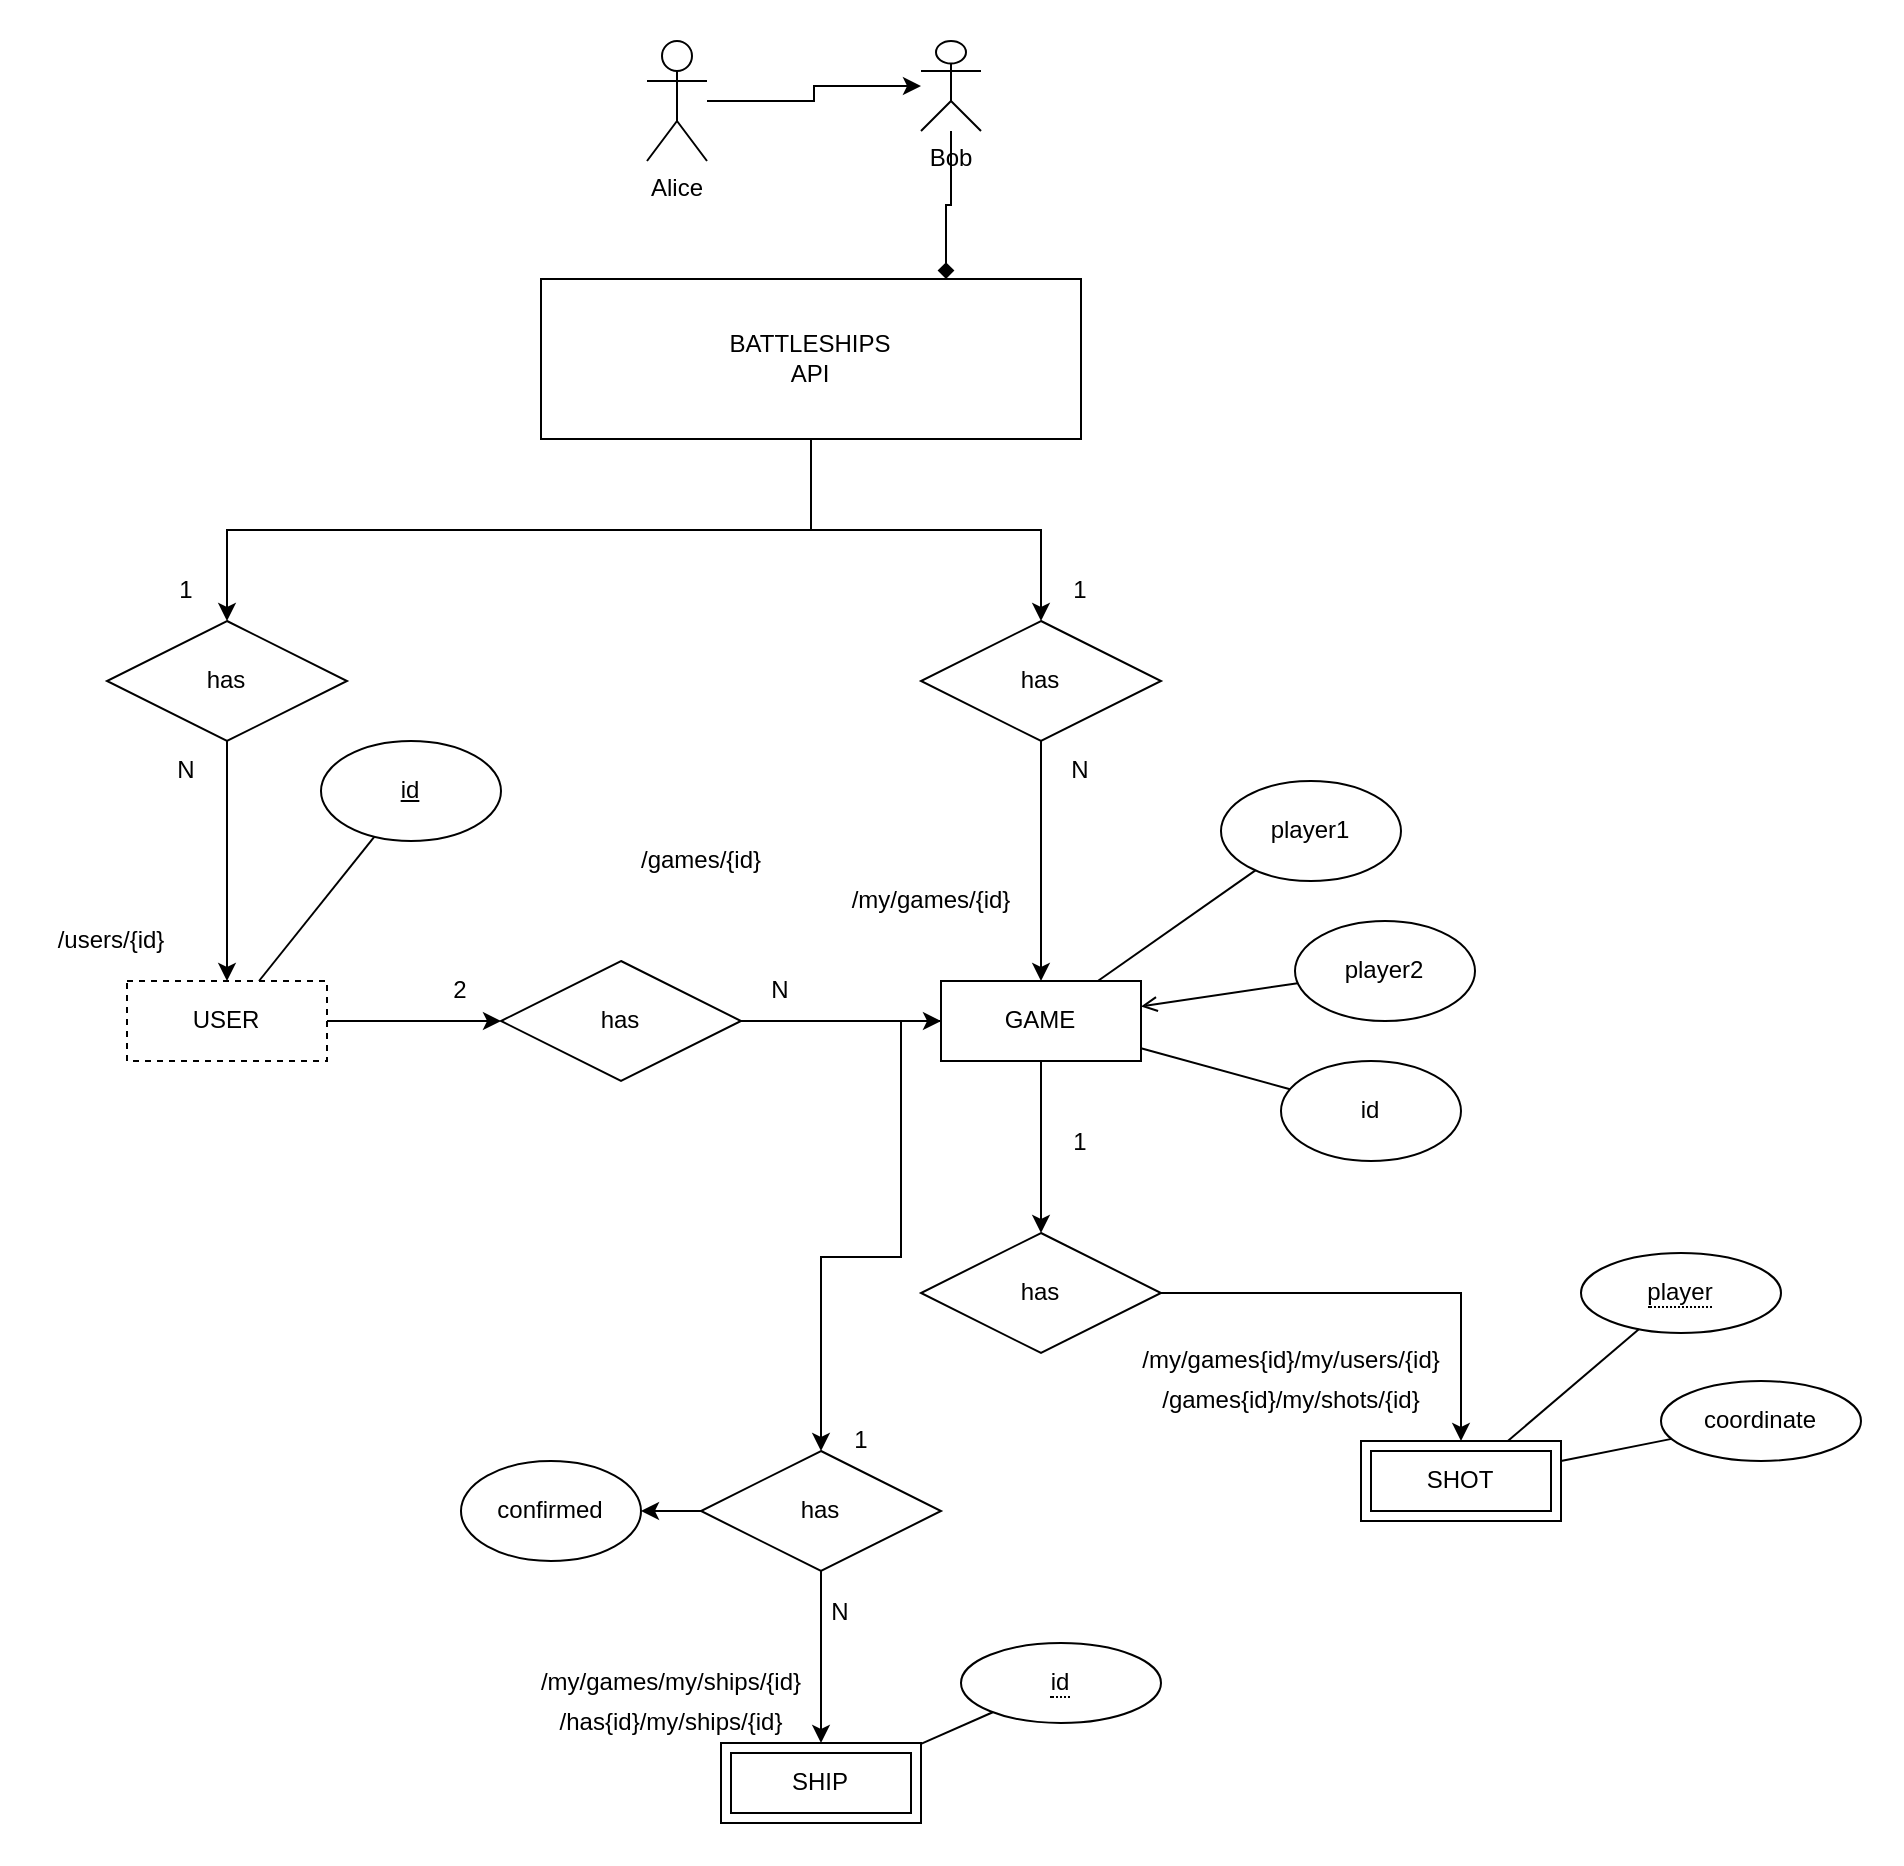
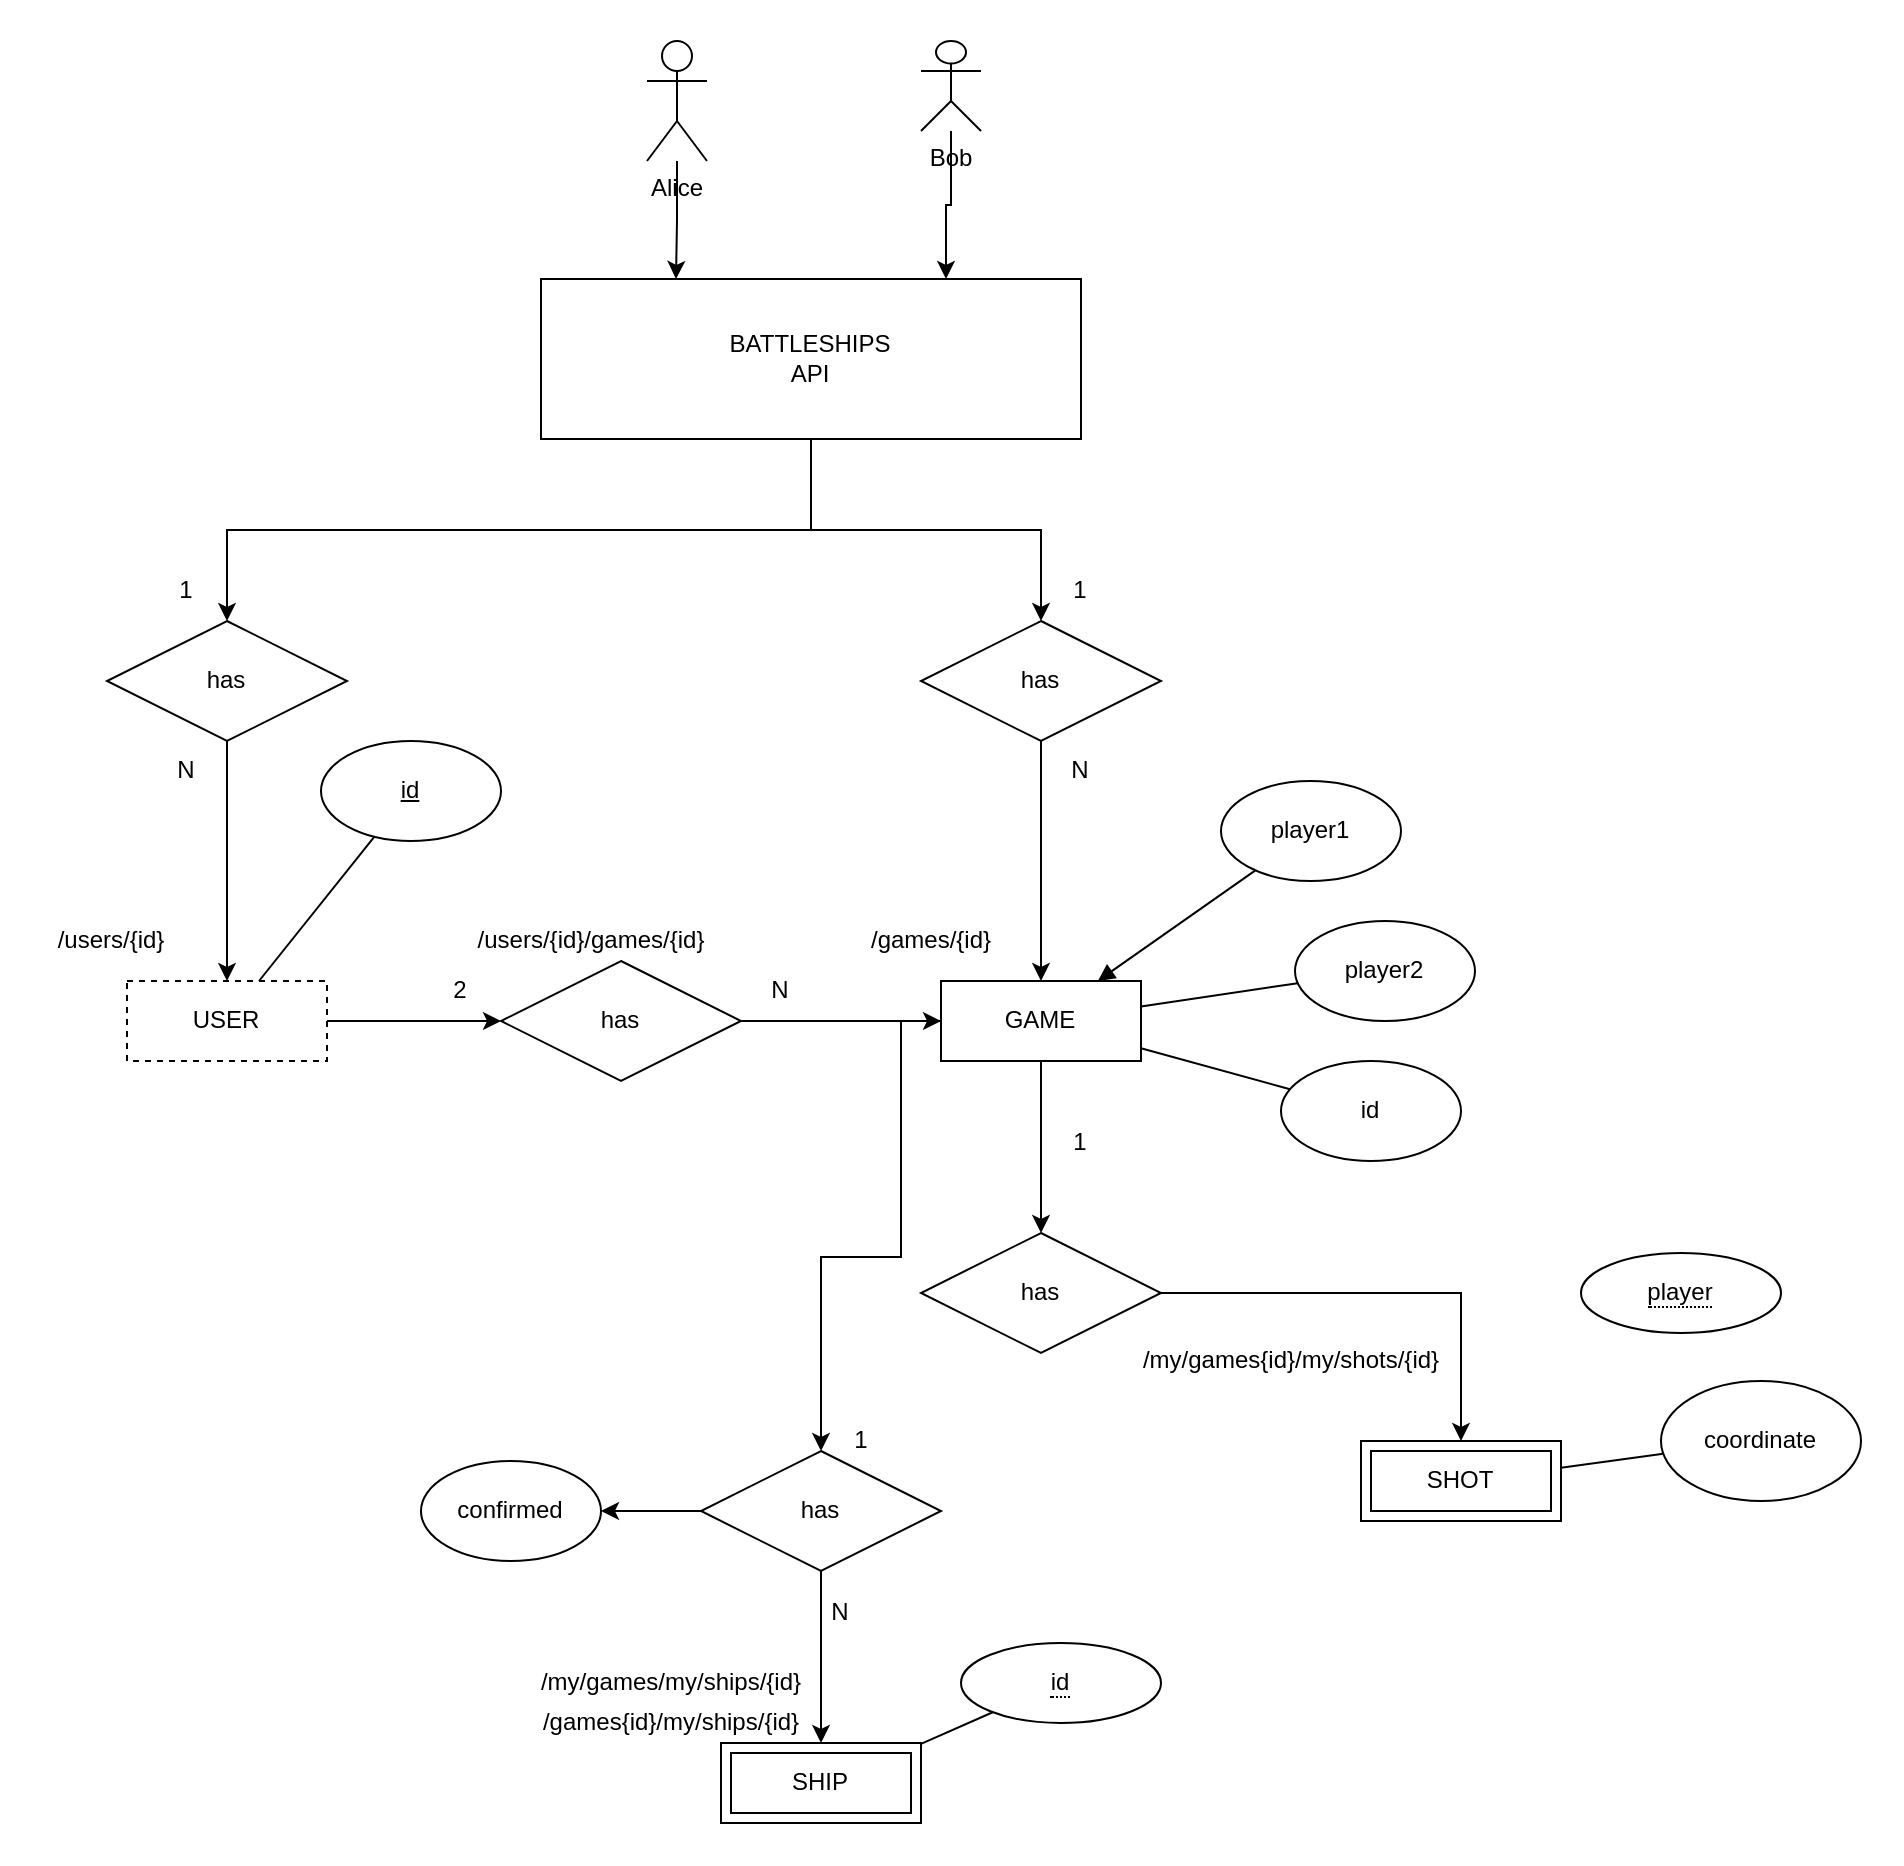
edge "Alice" -> "Bob": now "Alice" -> "BATTLESHIPS API"
edge "Bob" -> "BATTLESHIPS API": arrowhead diamond -> classic
node "/games/{id}": moved (701, 861) -> (931, 941)
node "/my/games/{id}": removed
node "/users/{id}/games/{id}": added
edge "player1" -- "GAME": arrowhead none -> block
edge "player2" -> "GAME": arrowhead open -> none
node "/my/games{id}/my/users/{id}": label "/my/games{id}/my/users/{id}" -> "/my/games{id}/my/shots/{id}"
edge "player" -- "SHOT": removed
node "/games{id}/my/shots/{id}": removed
node "coordinate": size 200x80 -> 200x120
node "confirmed": moved (551, 1511) -> (511, 1511)
node "/has{id}/my/ships/{id}": label "/has{id}/my/ships/{id}" -> "/games{id}/my/ships/{id}"
